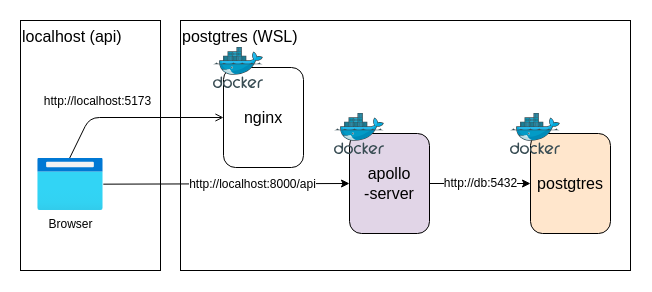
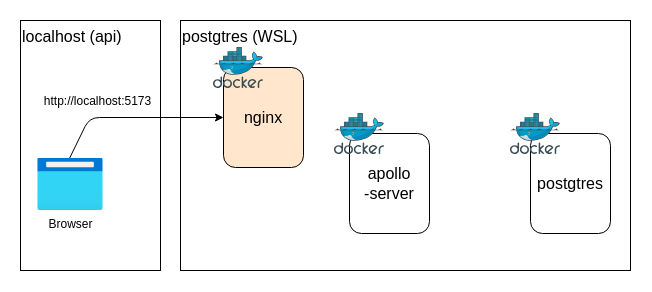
edge "Browser" -> "nginx": arrowhead open -> classic
node "nginx": fillcolor #ffffff -> #ffe6cc
edge "Browser" -> "apollo -server": removed, label "http://localhost:8000/api"
node "apollo -server": fillcolor #e1d5e7 -> #ffffff
edge "apollo -server" -> "postgtres": removed, label "http://db:5432"
node "postgtres": fillcolor #ffe6cc -> #ffffff
